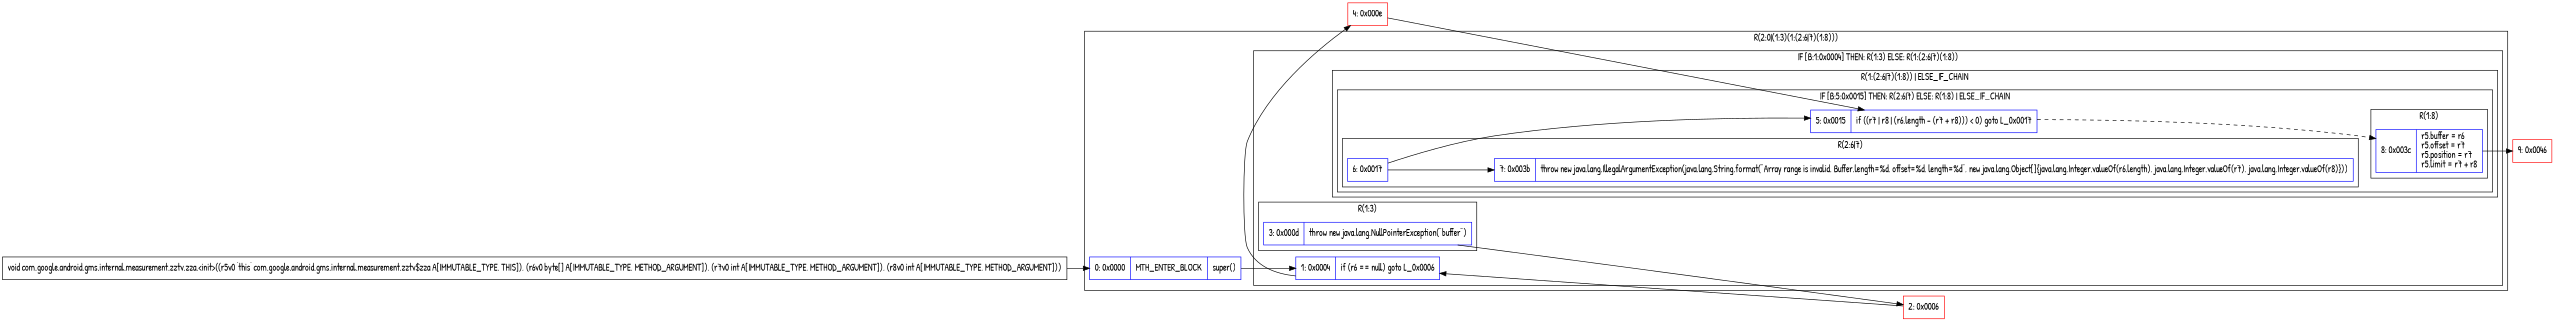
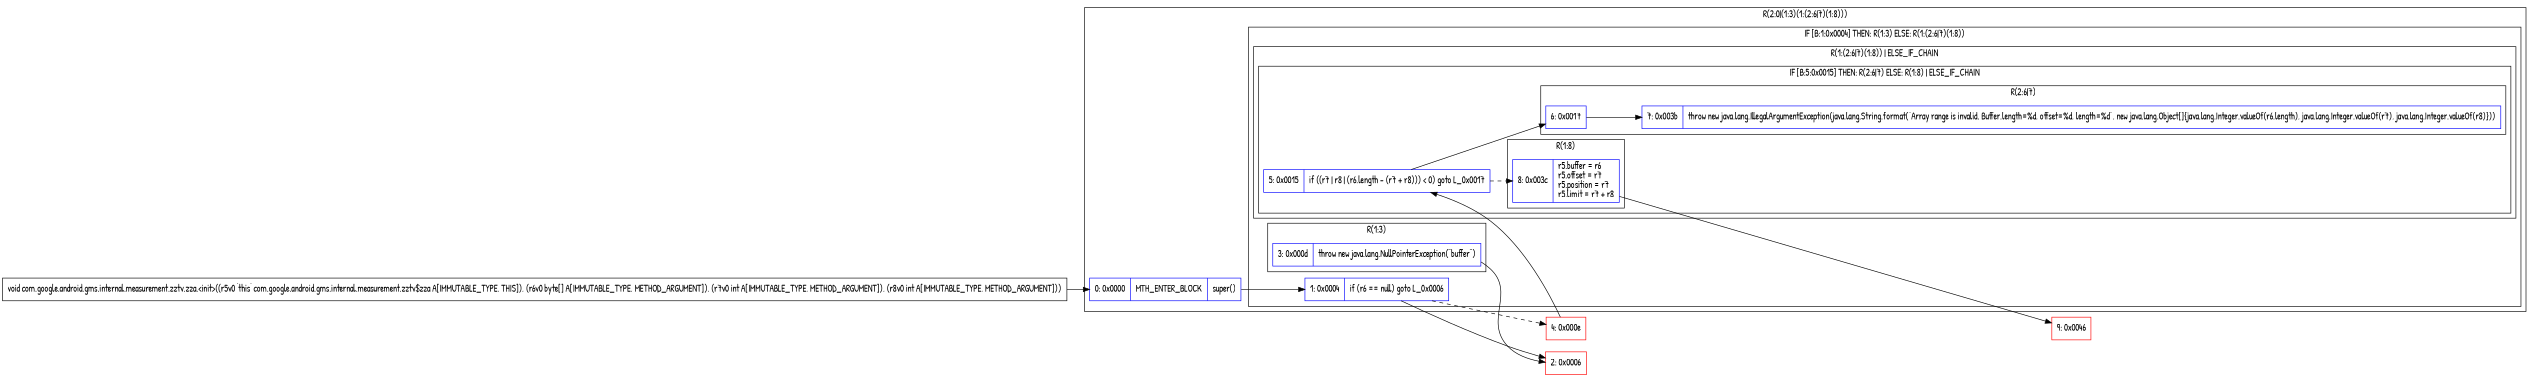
edge "6: 0x0017" -> "5: 0x0015": reversed
edge "1: 0x0004" -> "4: 0x000e": style solid -> dashed
edge "2: 0x0006" -> "1: 0x0004": reversed
